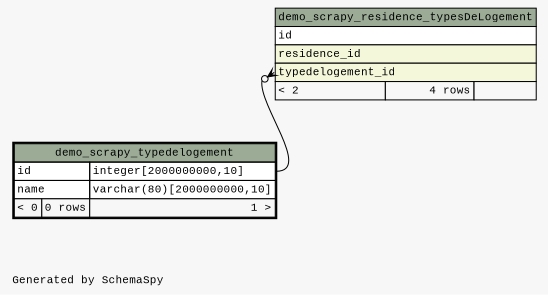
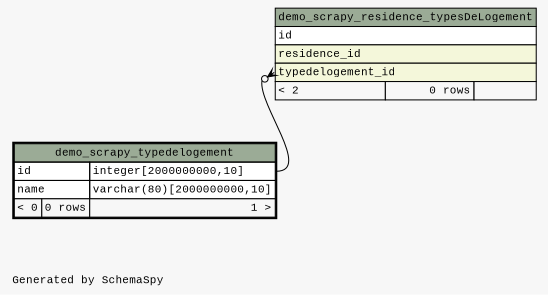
node "demo_scrapy_residence_typesDeLogement": text "4 rows" -> "0 rows"
